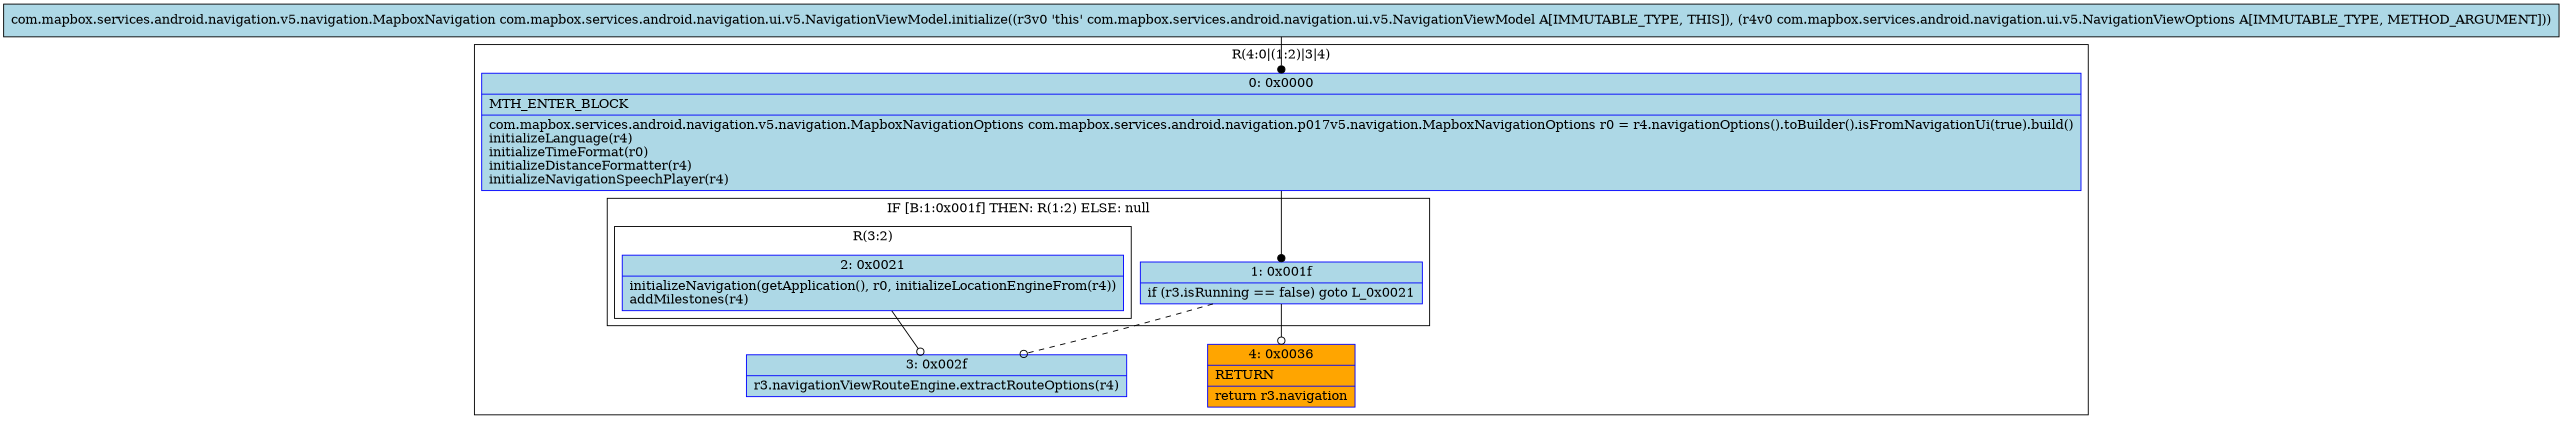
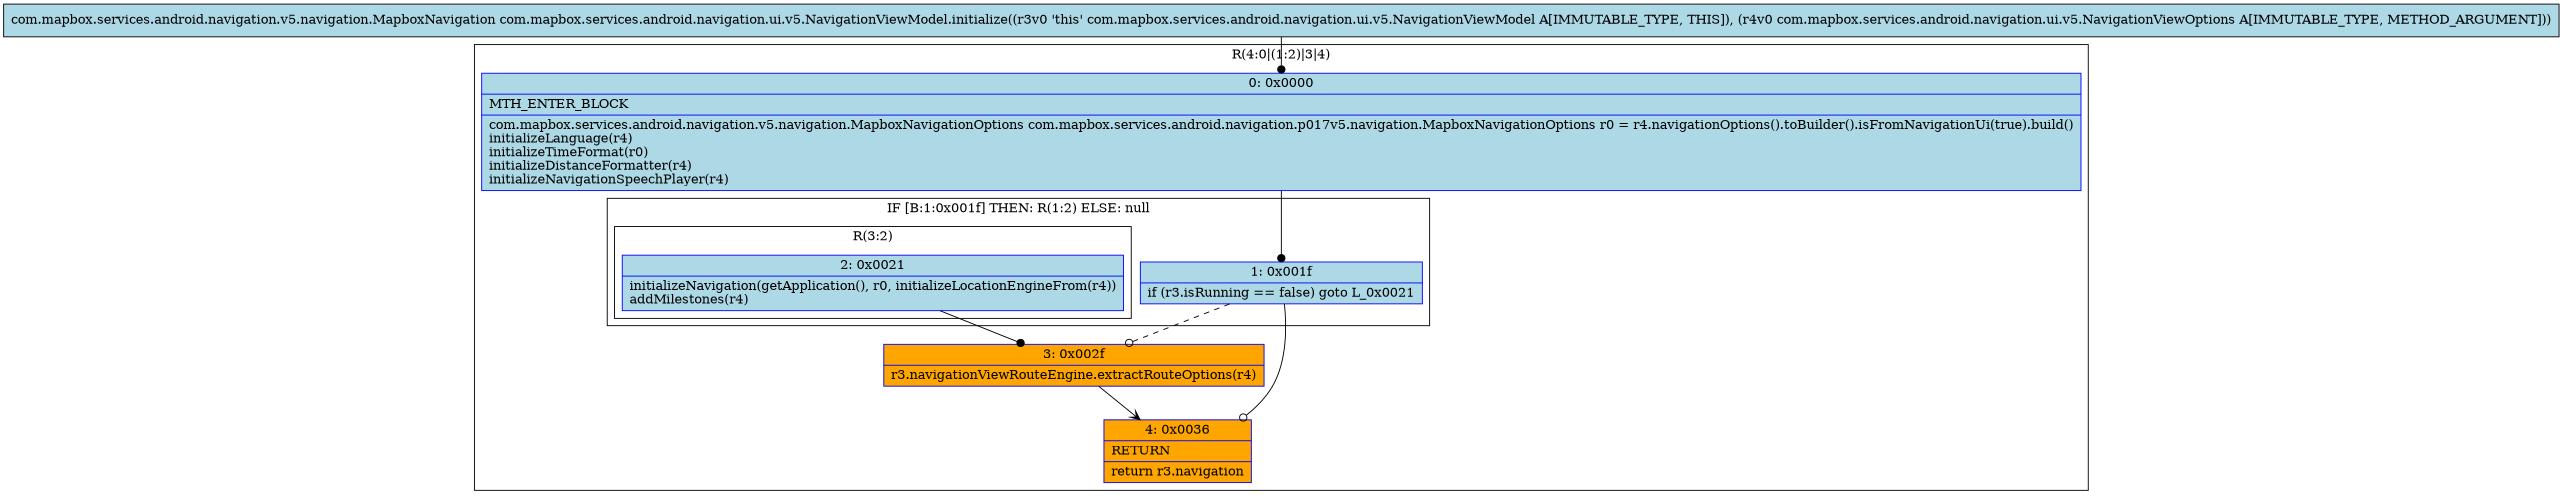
edge "2: 0x0021" -> "3: 0x002f": arrowhead odot -> dot
node "3: 0x002f": fillcolor lightblue -> orange
edge "3: 0x002f" -> "4: 0x0036": added
